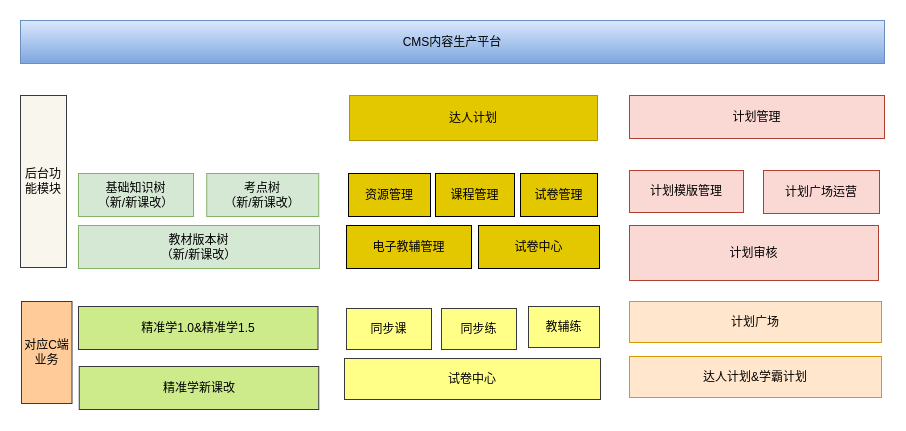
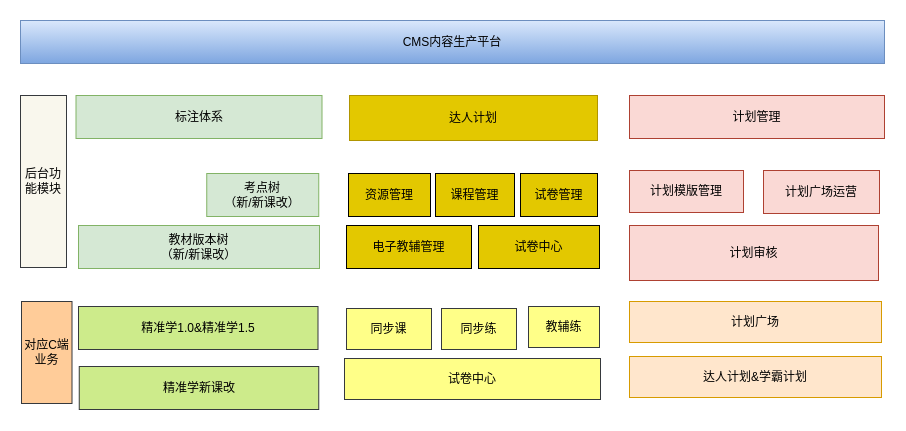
node "标注体系": added
node "基础知识树 （新/新课改）": removed
